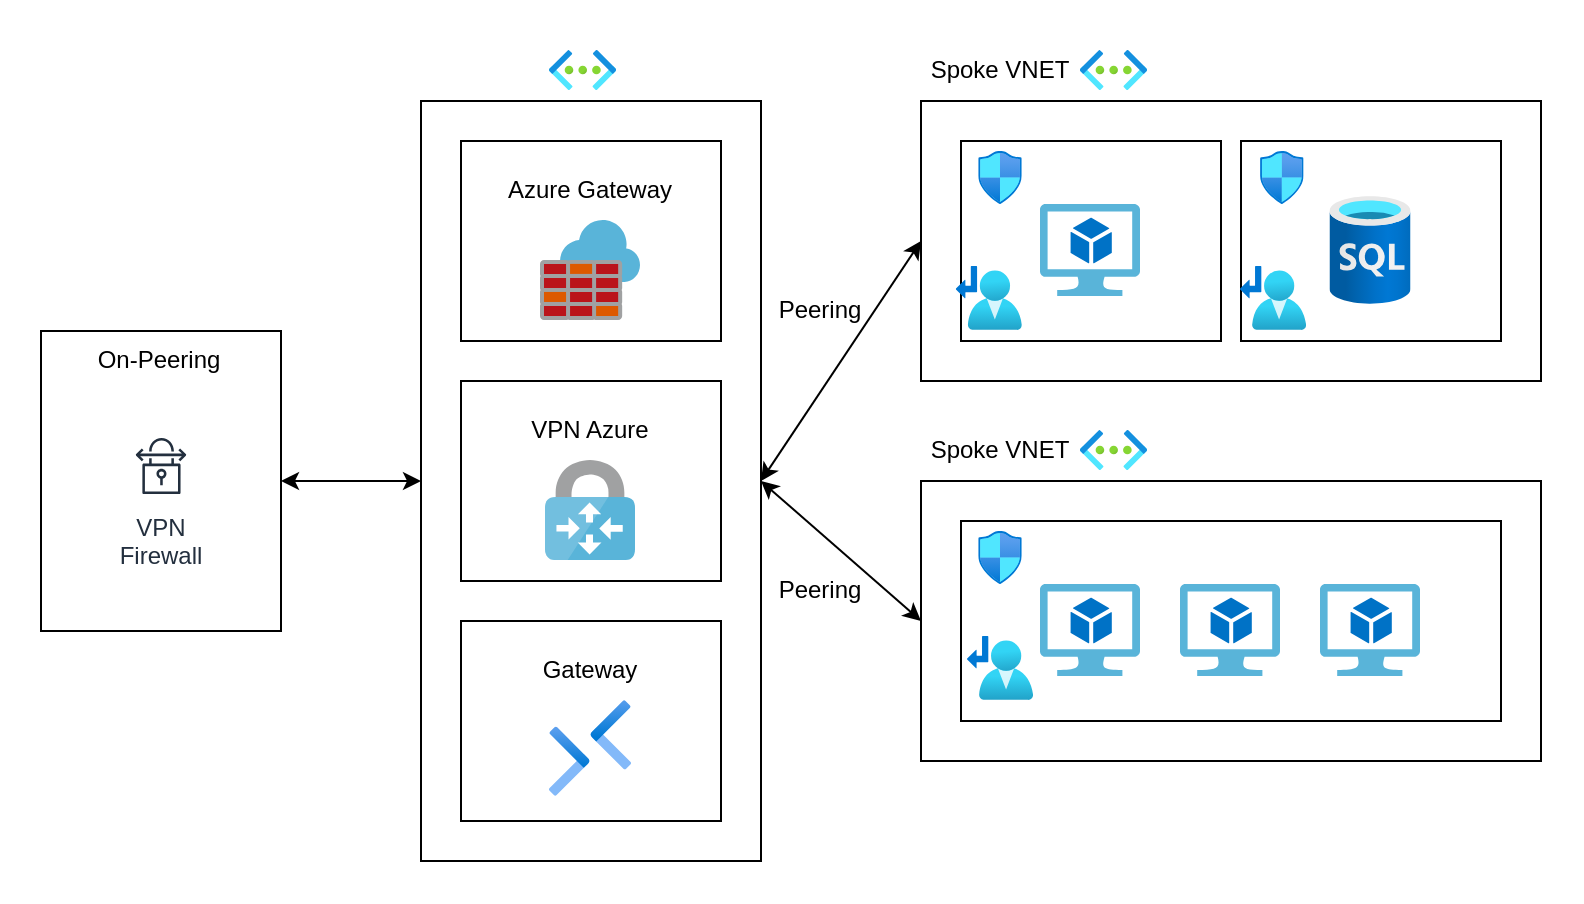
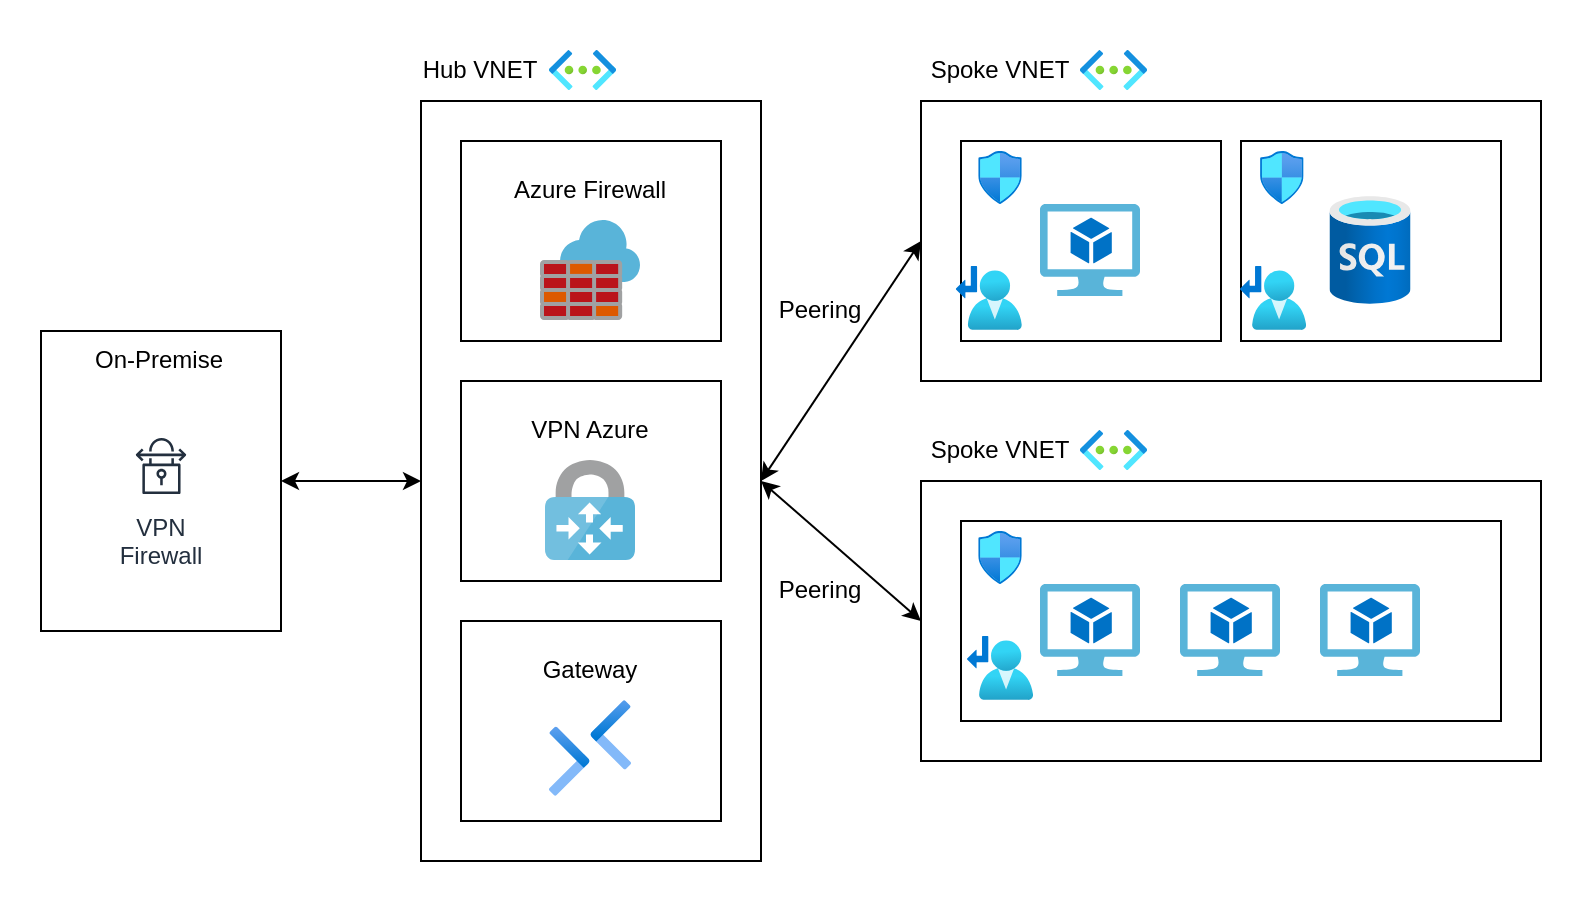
node "Hub VNET": added
node "Azure Gateway": label "Azure Gateway" -> "Azure Firewall"
node "On-Peering": label "On-Peering" -> "On-Premise"
